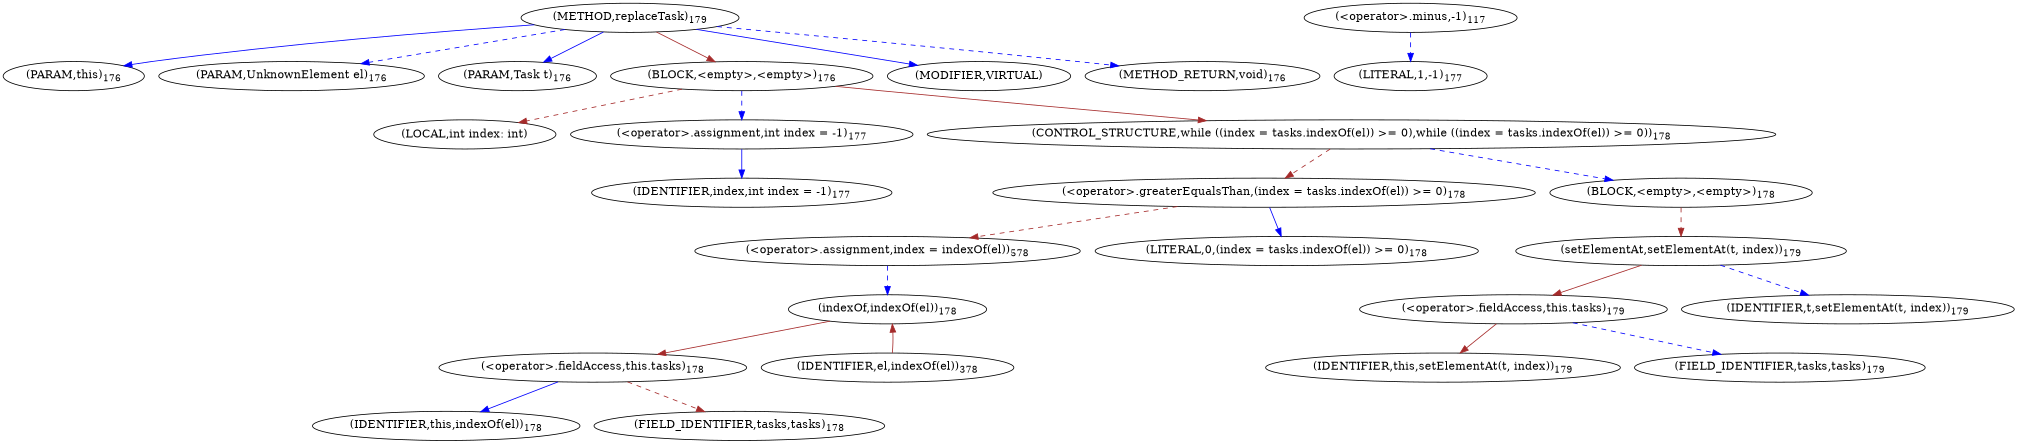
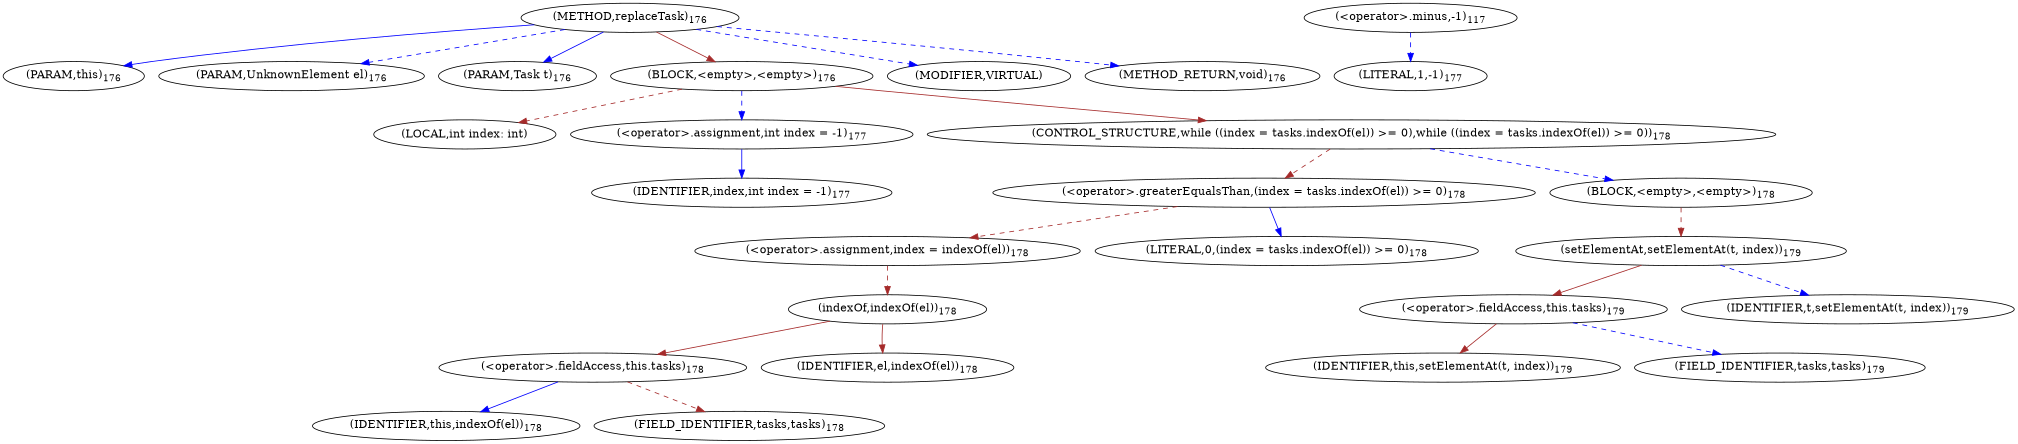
node "(METHOD,replaceTask)": text "179" -> "176"
edge "(METHOD,replaceTask)" -> "(MODIFIER,VIRTUAL)": style solid -> dashed
node "(<operator>.assignment,index = indexOf(el))": text "578" -> "178"
edge "(<operator>.assignment,index = indexOf(el))" -> "(indexOf,indexOf(el))": color blue -> brown
edge "(IDENTIFIER,el,indexOf(el))" -> "(indexOf,indexOf(el))": reversed
node "(IDENTIFIER,el,indexOf(el))": text "378" -> "178"
